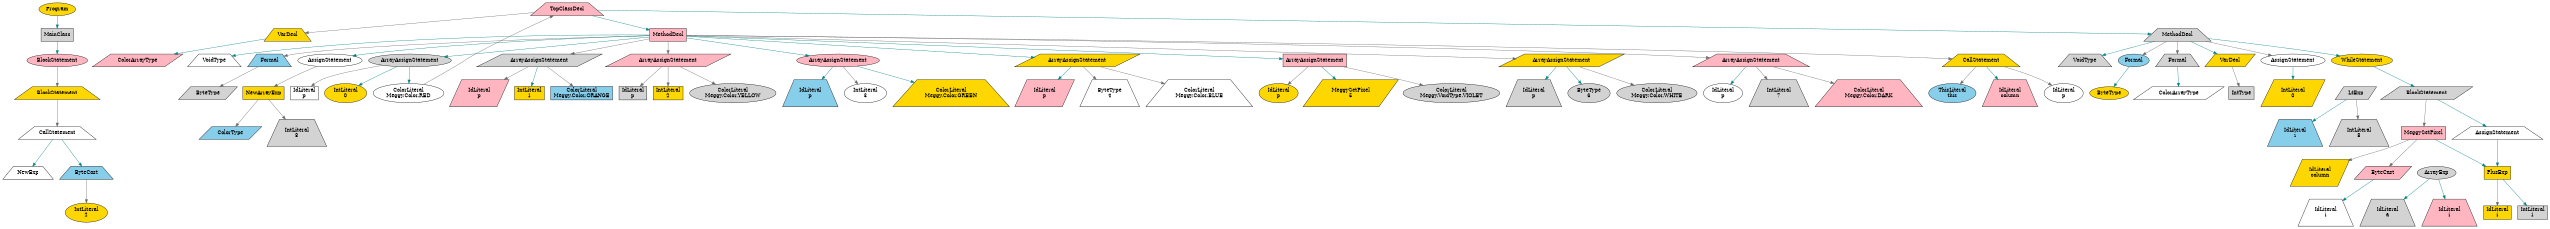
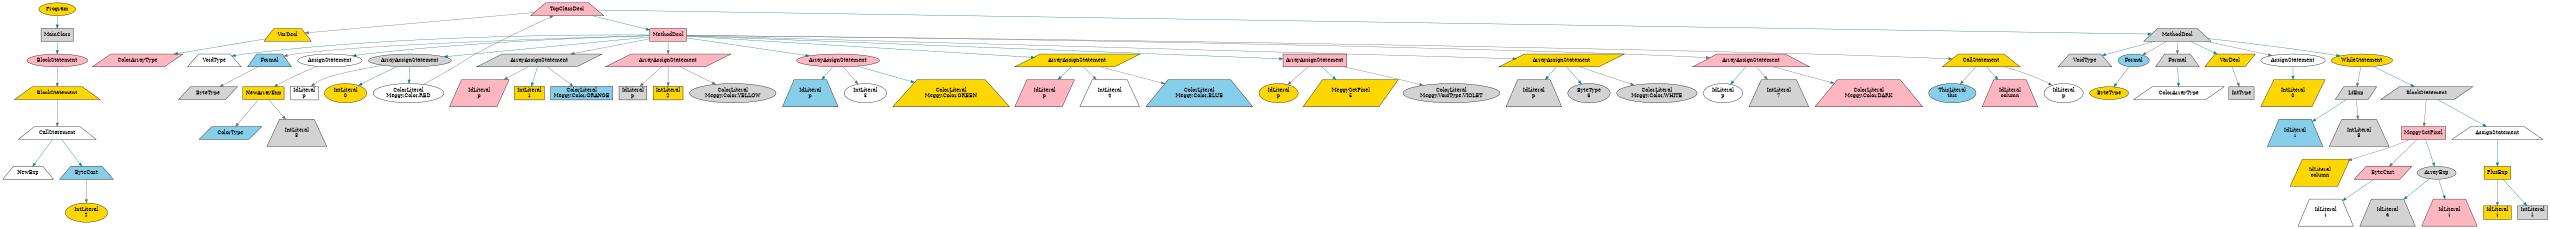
edge "WhileStatement" -> "LtExp": added
node "ByteType 4": label "ByteType 4" -> "IntLiteral 4"
node "ColorLiteral Meggy.Color.BLUE": fillcolor white -> skyblue
edge "MeggySetPixel" -> "PlusExp": now "MeggySetPixel" -> "ArrayExp"
